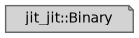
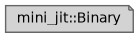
node "jit_jit::Binary": label "jit_jit::Binary" -> "mini_jit::Binary"
